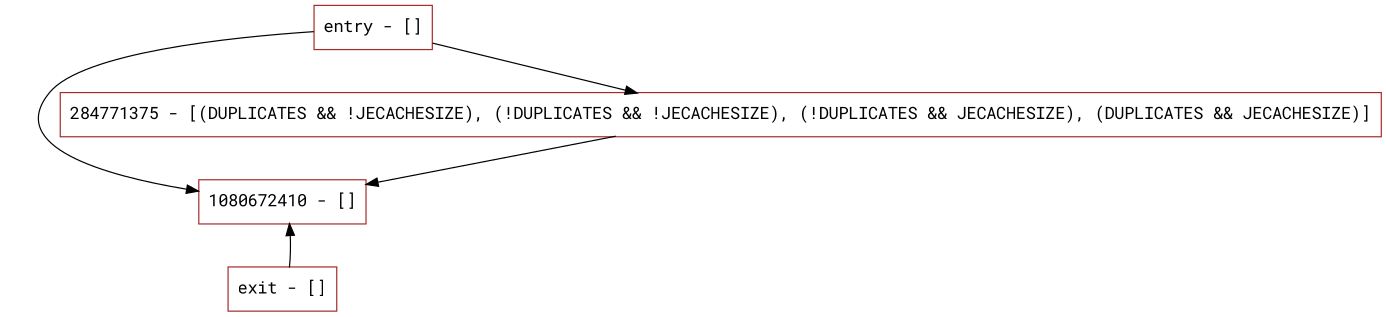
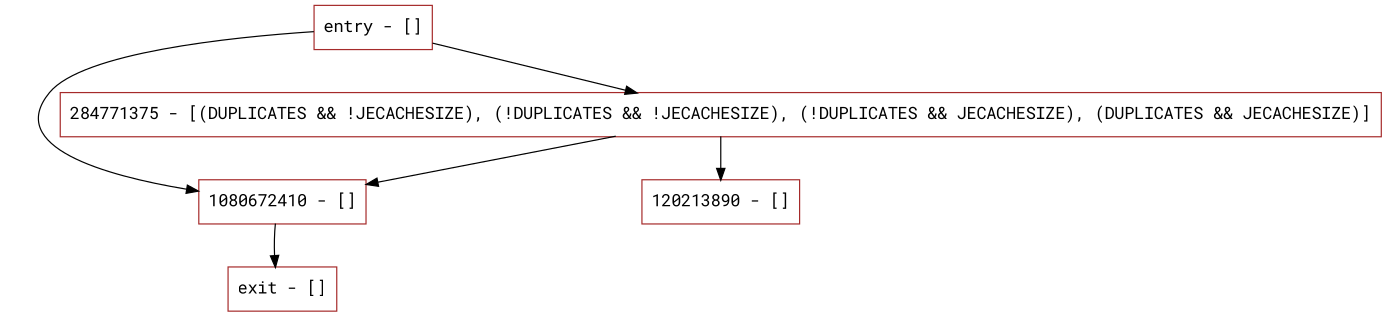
node "120213890 - []": added
edge "exit - []" -> "1080672410 - []": reversed
